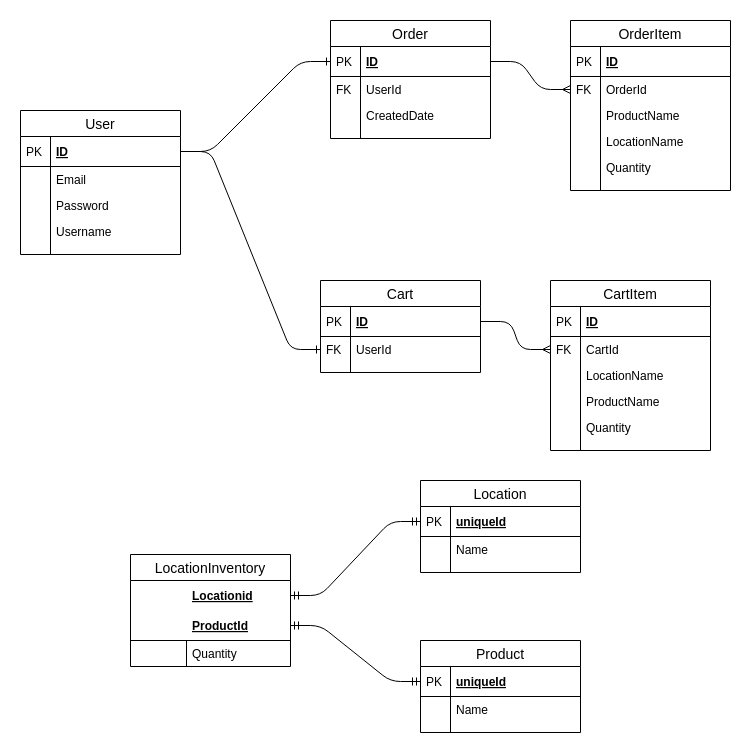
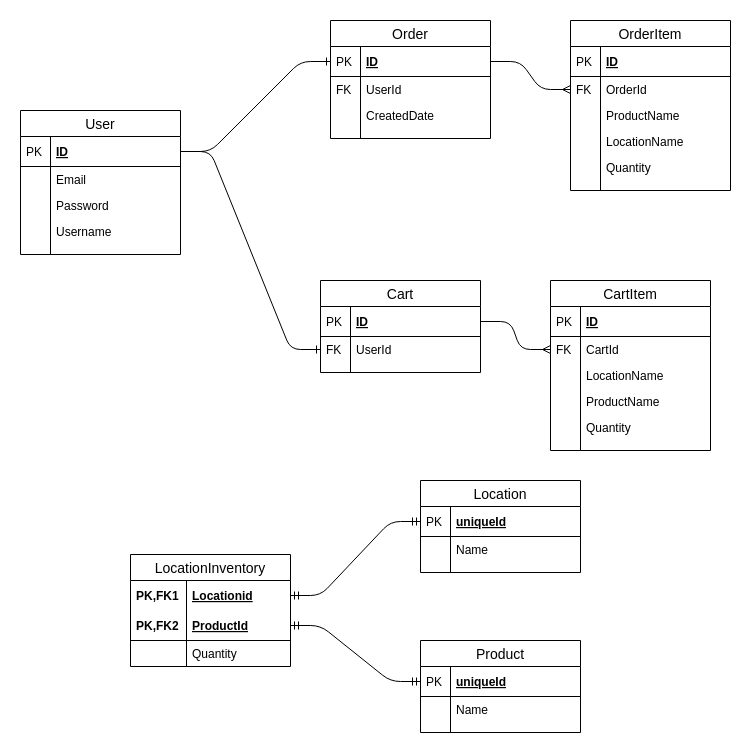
node "PK,FK1": added
node "PK,FK2": added
